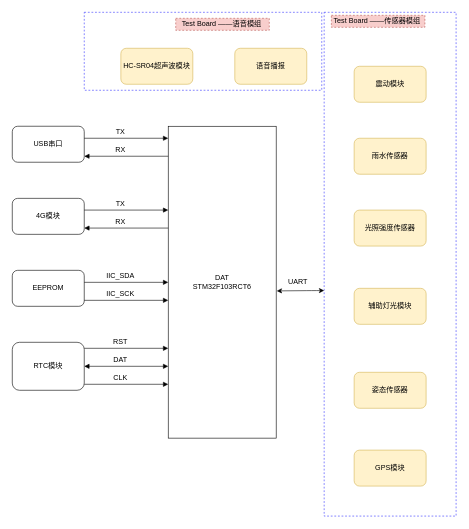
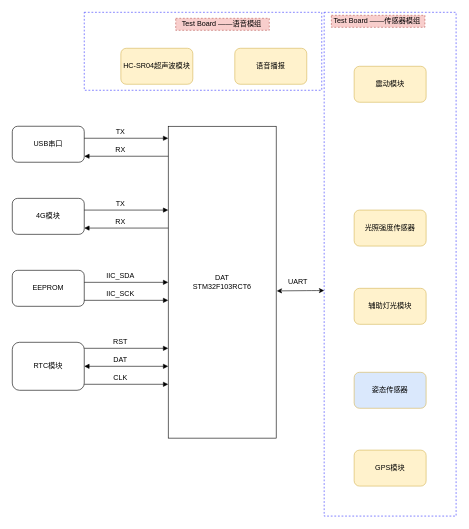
node "雨水传感器": removed
node "姿态传感器": fillcolor #fff2cc -> #dae8fc
